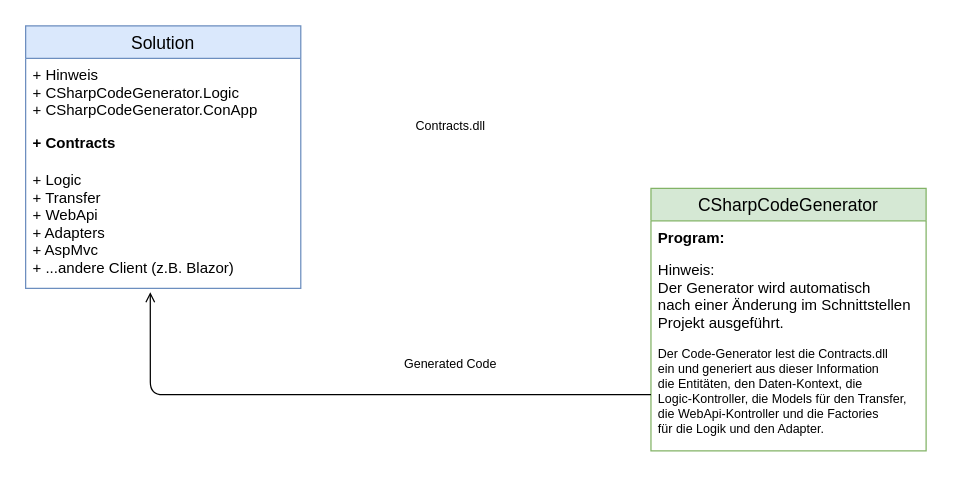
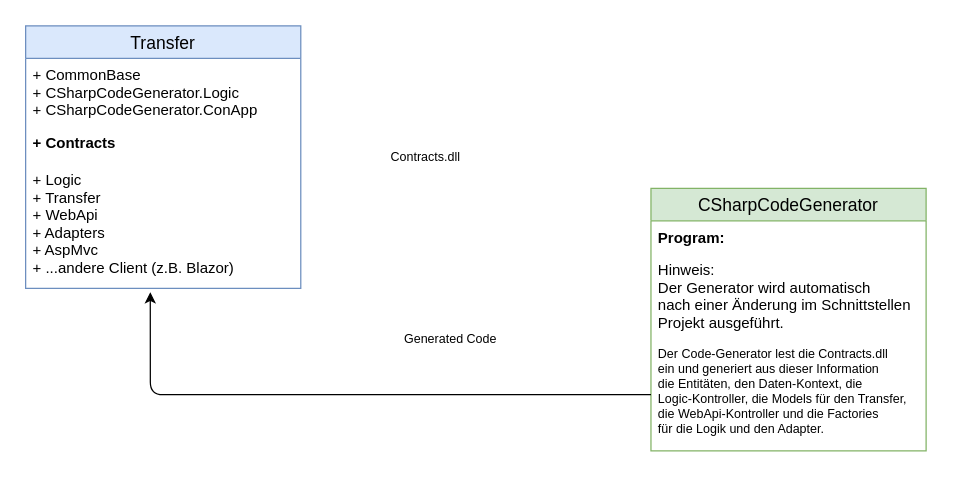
node "Solution": label "Solution" -> "Transfer"
node "+ Hinweis + CSharpCodeGenerator.Logic + CSharpCodeGenerator.ConApp": label "+ Hinweis + CSharpCodeGenerator.Logic + CSharpCodeGenerator.ConApp" -> "+ CommonBase + CSharpCodeGenerator.Logic + CSharpCodeGenerator.ConApp"
node "Contracts.dll": moved (451, 126) -> (426, 157)
edge "Der Code-Generator lest die Contracts.dll ein und generiert aus dieser Information die Entitäten, den Daten-Kontext, die Logic-Kontroller, die Models für den Transfer, die WebApi-Kontroller und die Factories für die Logik und den Adapter." -> "+ Logic + Transfer + WebApi + Adapters + AspMvc + ...andere Client (z.B. Blazor)": arrowhead open -> classic
node "Generated Code": moved (451, 363) -> (451, 338)
